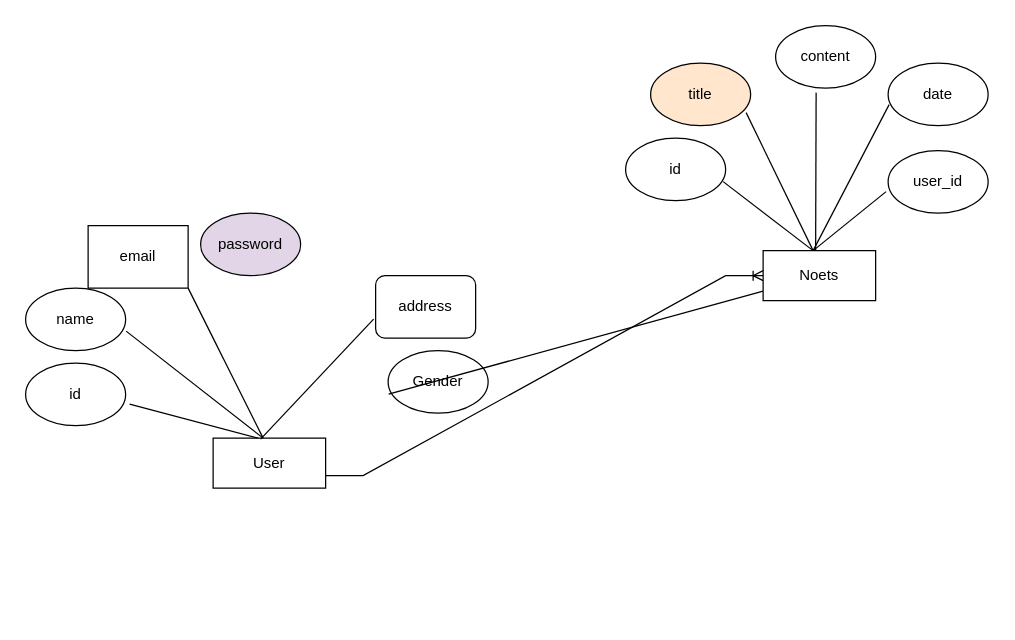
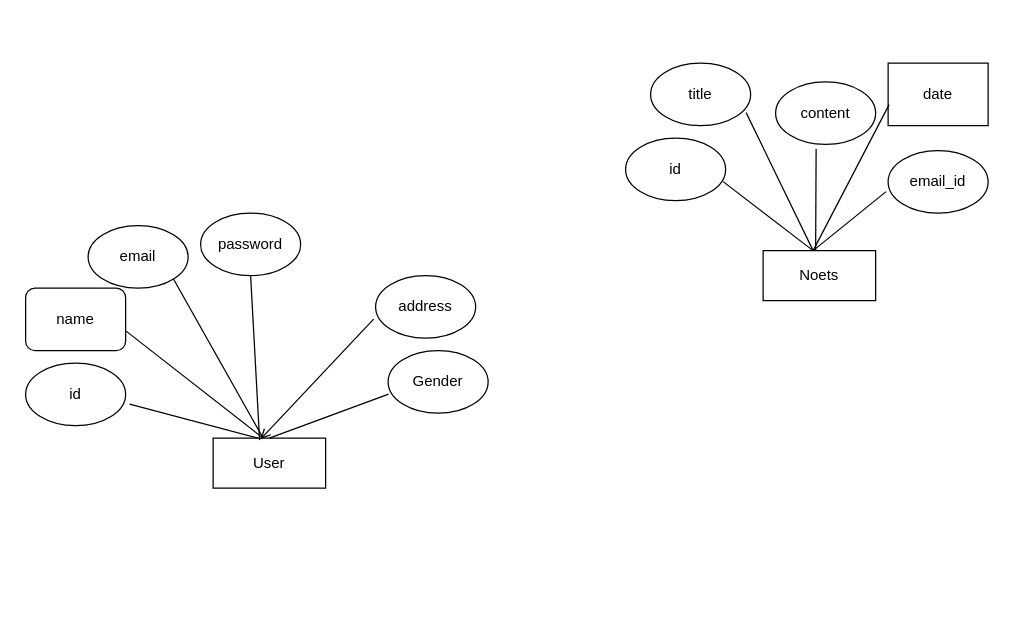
node "content": moved (826, 57) -> (826, 113)
node "title": fillcolor #ffe6cc -> #ffffff
node "date": shape ellipse -> rectangle
node "user_id": label "user_id" -> "email_id"
node "password": fillcolor #e1d5e7 -> #ffffff
node "email": shape rectangle -> ellipse
node "address": shape rounded rectangle -> ellipse
node "name": shape ellipse -> rounded rectangle
edge "password" -- "User": added
edge "Noets" -- "Gender": now "User" -- "Gender"
edge "User" -> "Noets": removed
edge "address" -- "User": arrowhead none -> open
